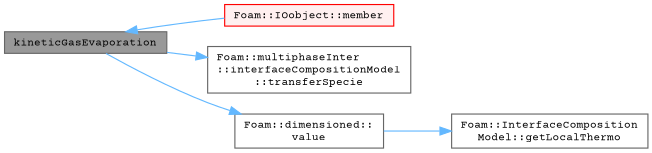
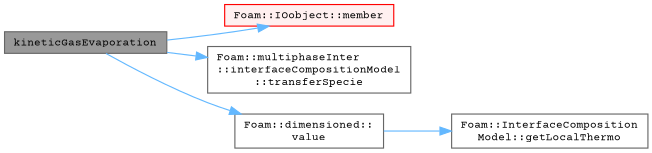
edge "Foam::IOobject::member" -> "kineticGasEvaporation": reversed
